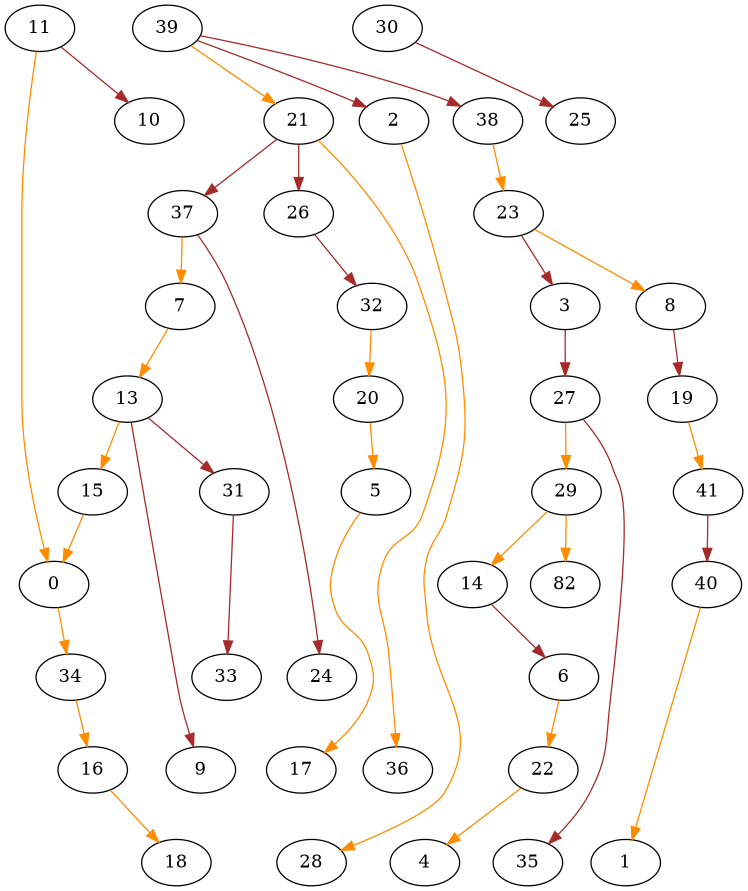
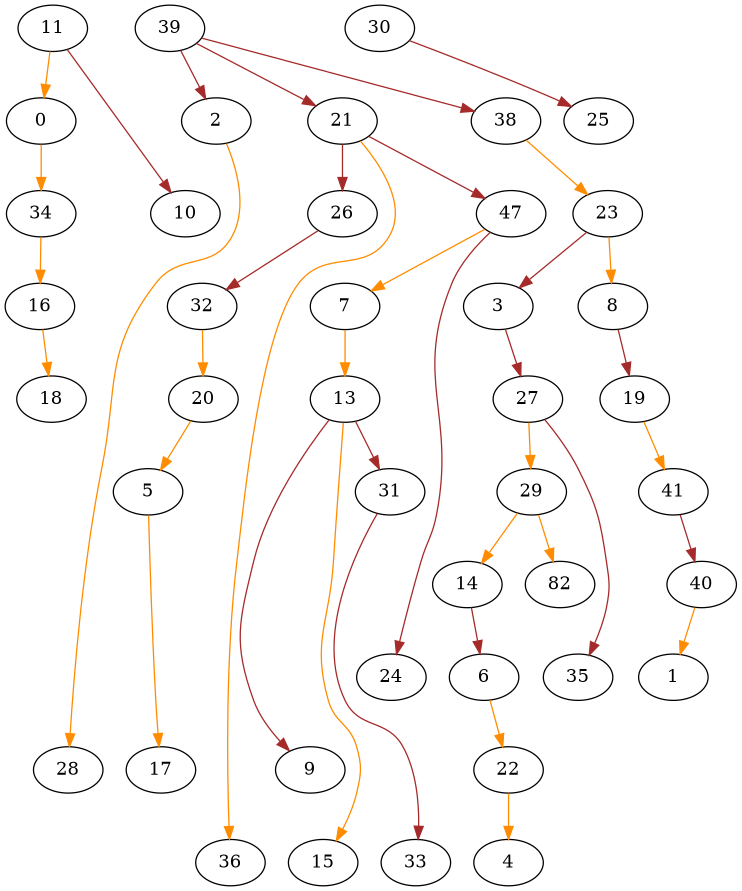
edge "39" -> "21": color darkorange -> brown
node "37": label "37" -> "47"
edge "15" -> "0": removed
